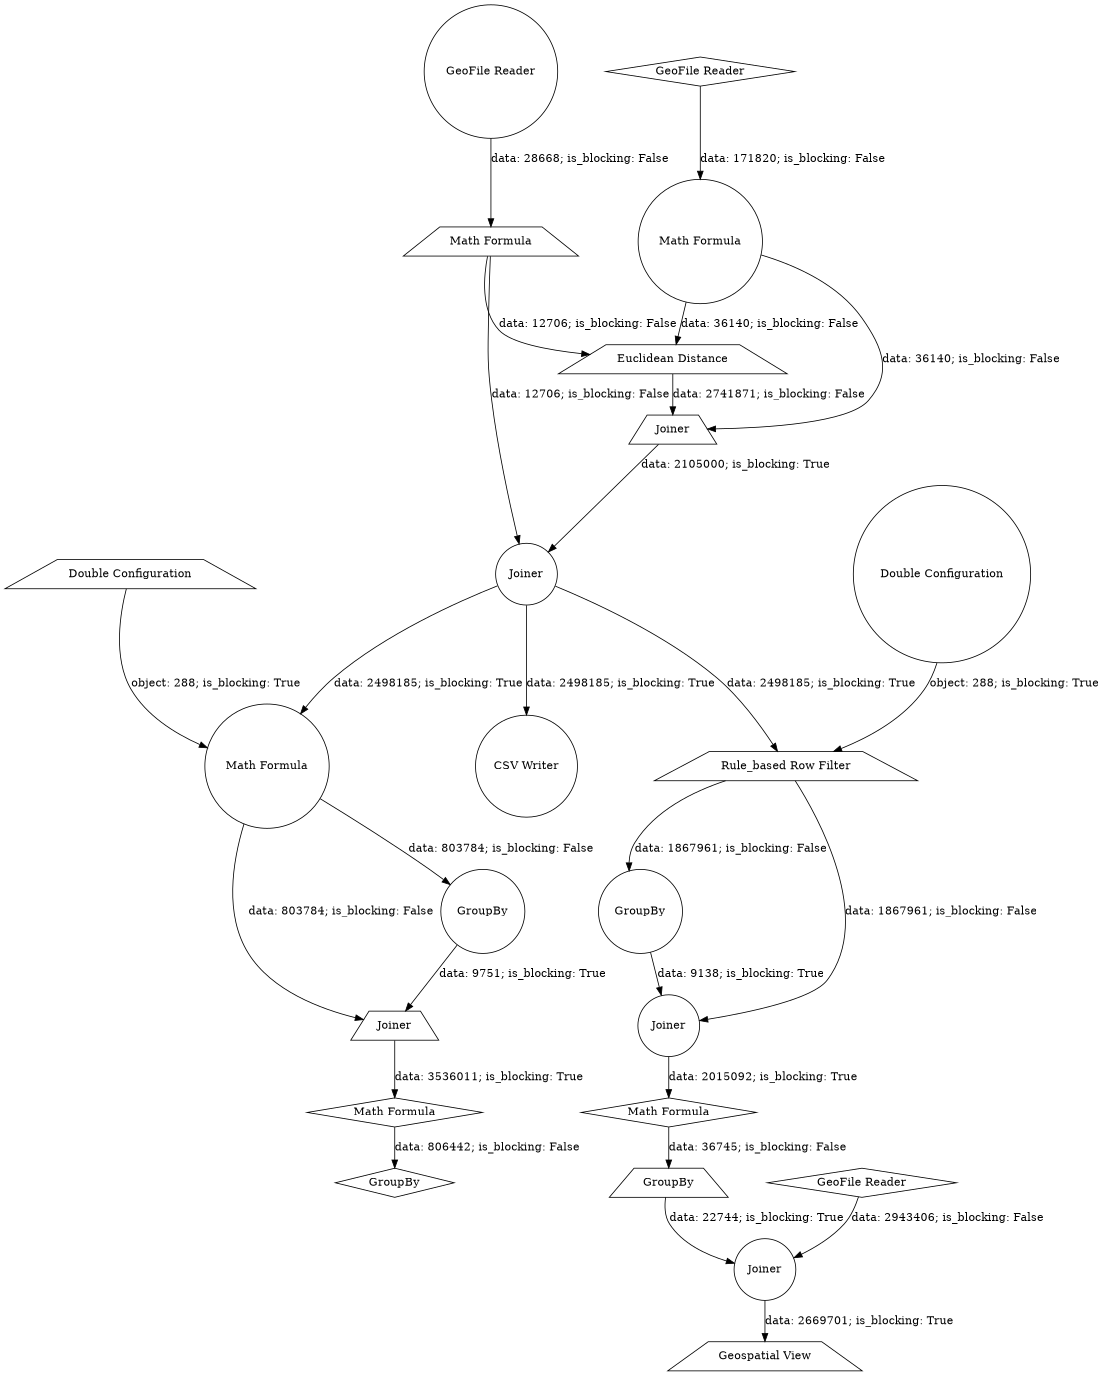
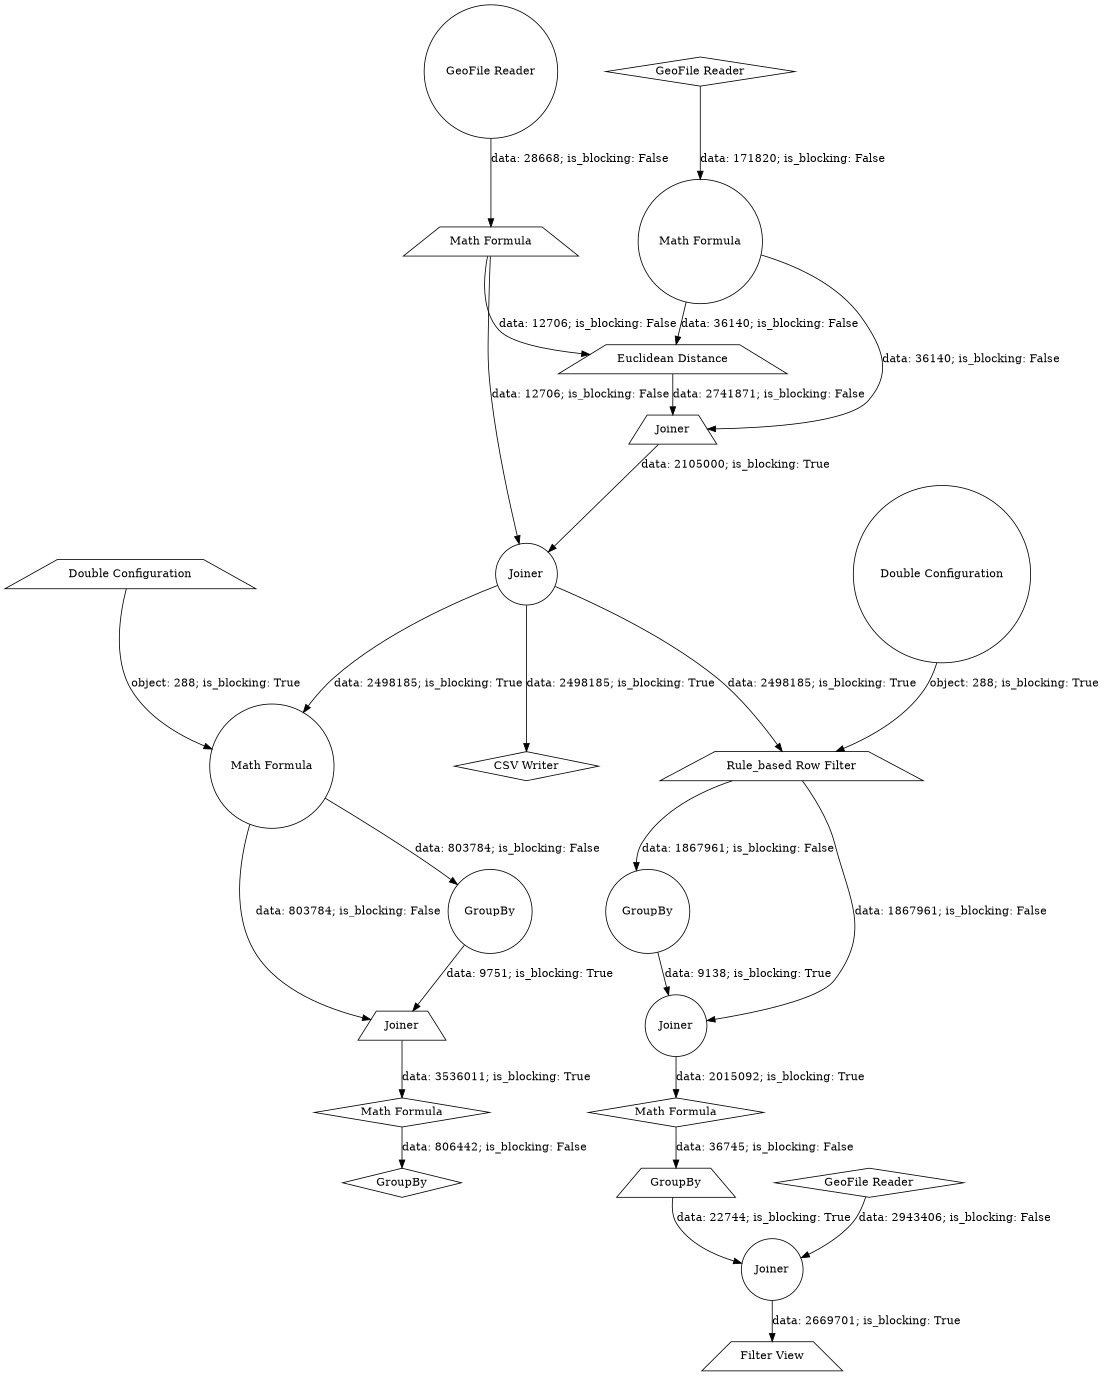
node "CSV Writer": shape circle -> diamond
node "Geospatial View": label "Geospatial View" -> "Filter View"
